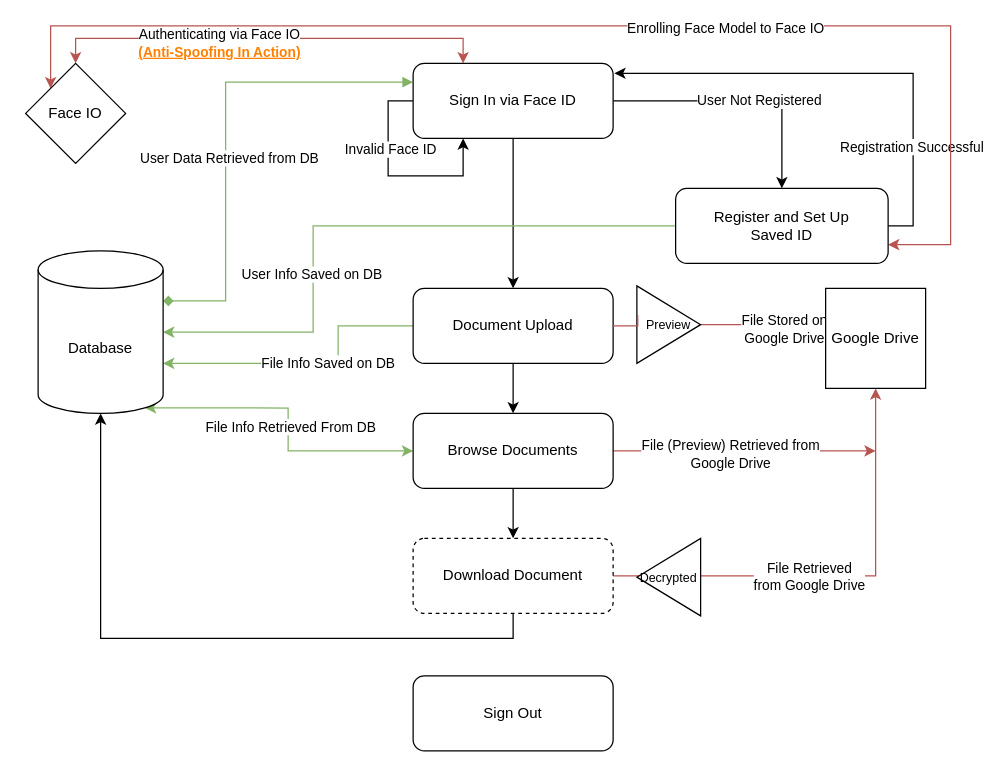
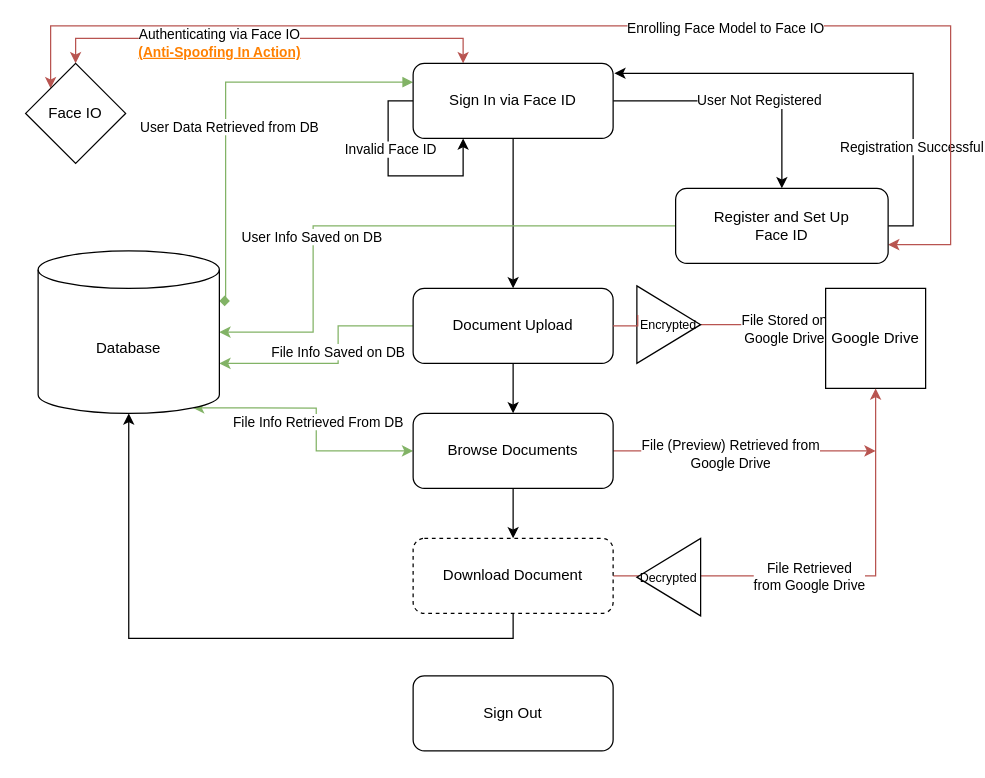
node "Register and Set Up Saved ID": label "Register and Set Up Saved ID" -> "Register and Set Up Face ID"
node "Preview": label "Preview" -> "Encrypted"
node "Database": size 125x163 -> 181x163
